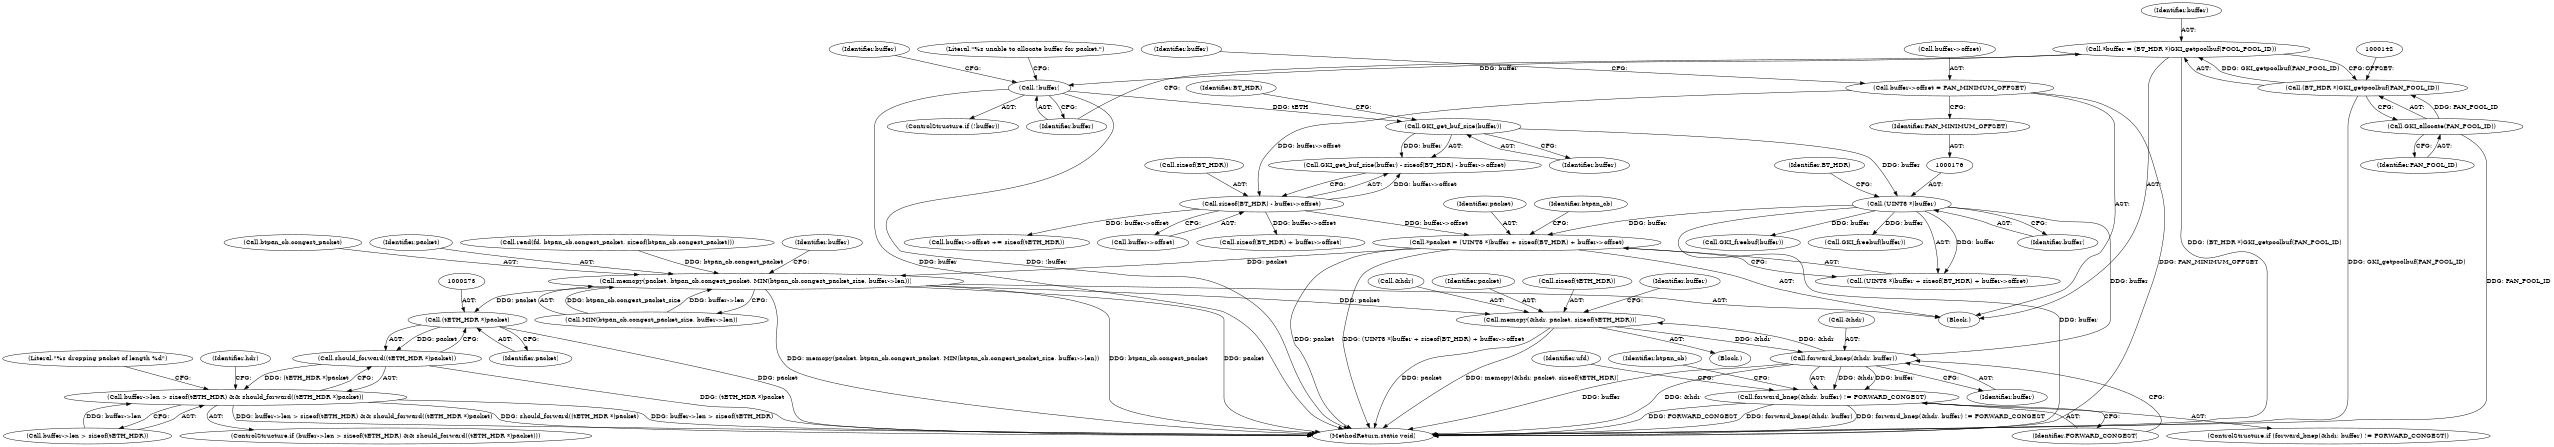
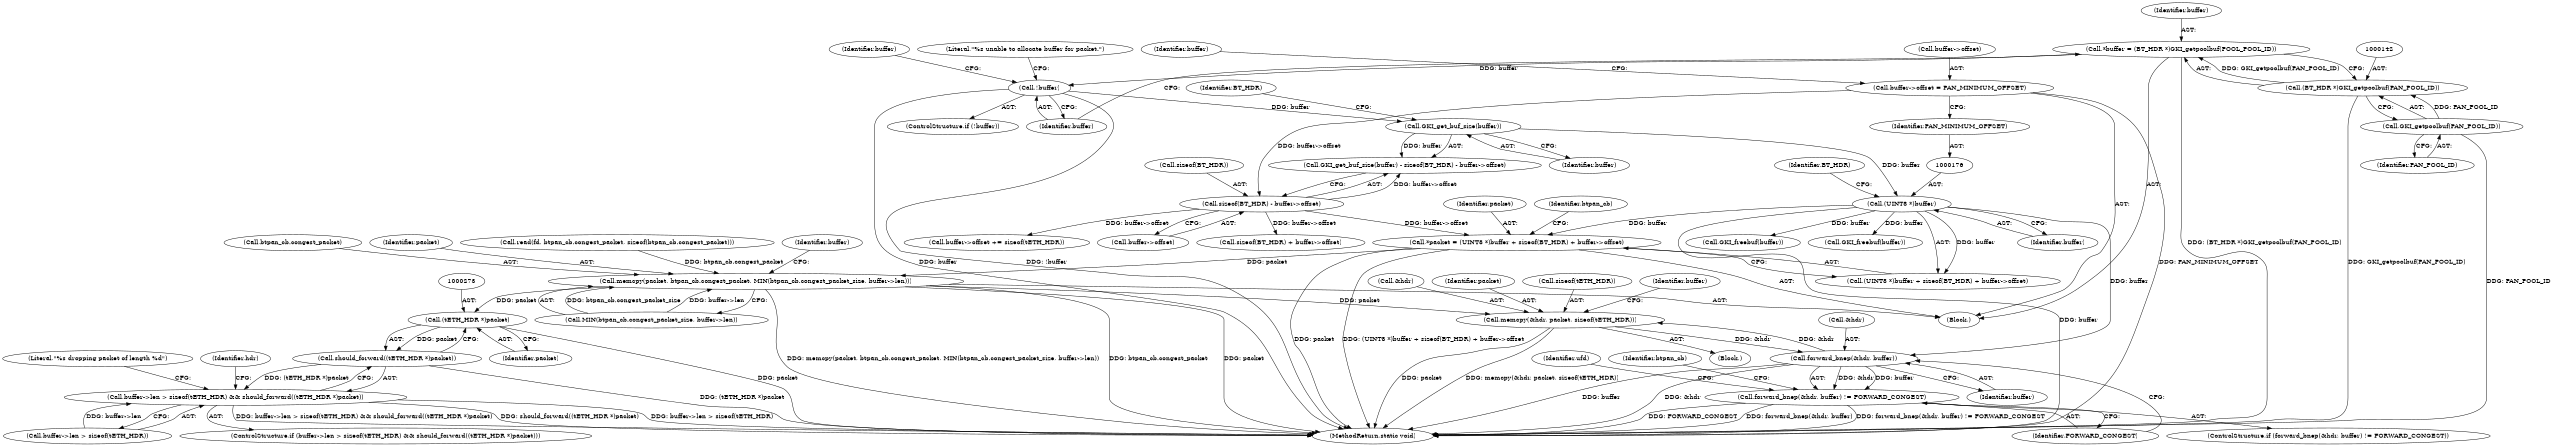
edge "1000142" -> "(Call,(BT_HDR *)GKI_getpoolbuf(PAN_POOL_ID))": label "OFFSET: " -> "AST: "
edge "(Call,!buffer)" -> "(Call,GKI_get_buf_size(buffer))": label "DDG: tETH" -> "DDG: buffer"
node "(Call,GKI_allocate(PAN_POOL_ID))": label "(Call,GKI_allocate(PAN_POOL_ID))" -> "(Call,GKI_getpoolbuf(PAN_POOL_ID))"
